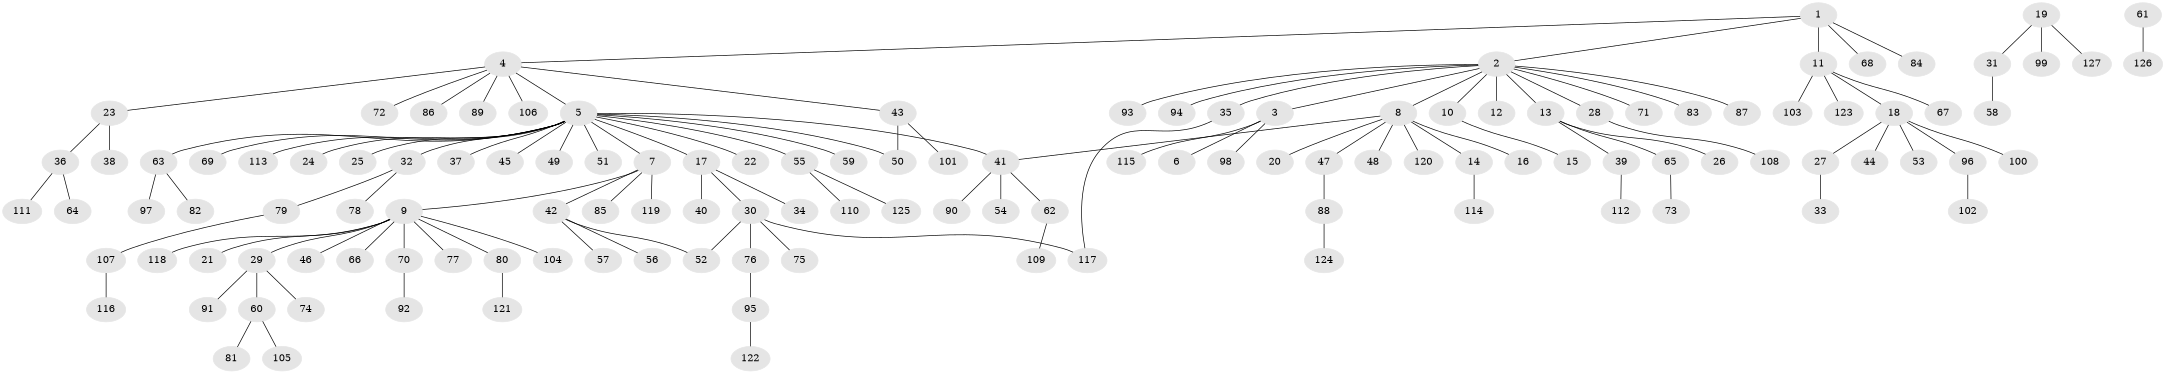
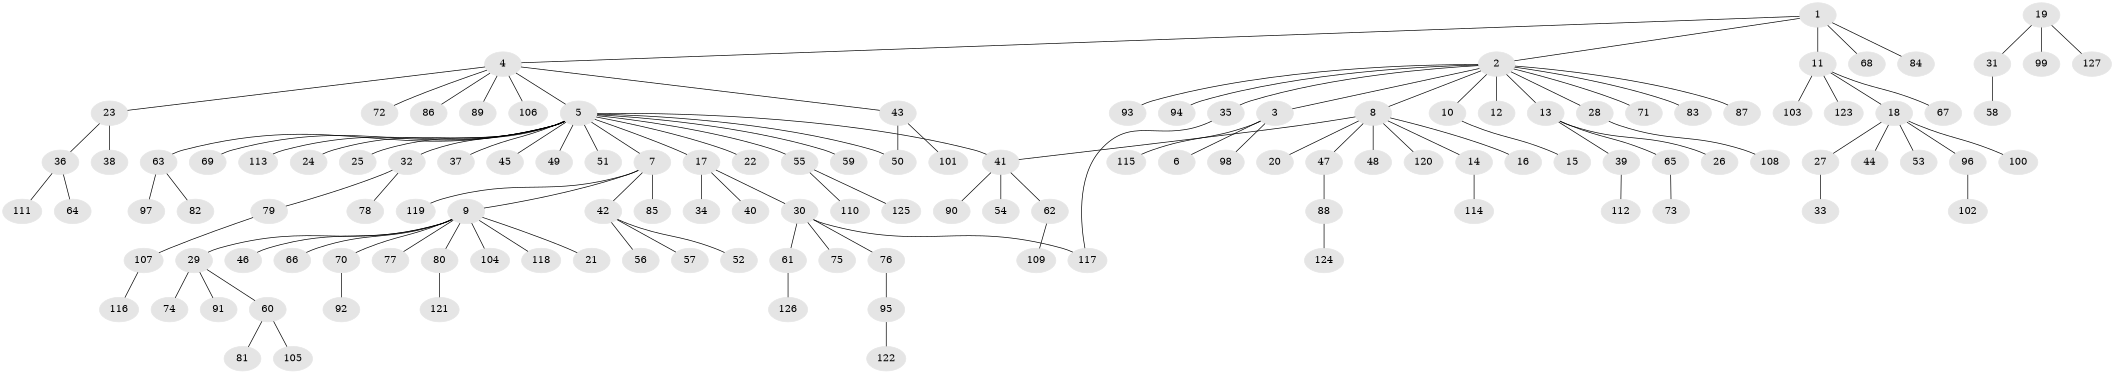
edge "30" -- "52": now "30" -- "61"
